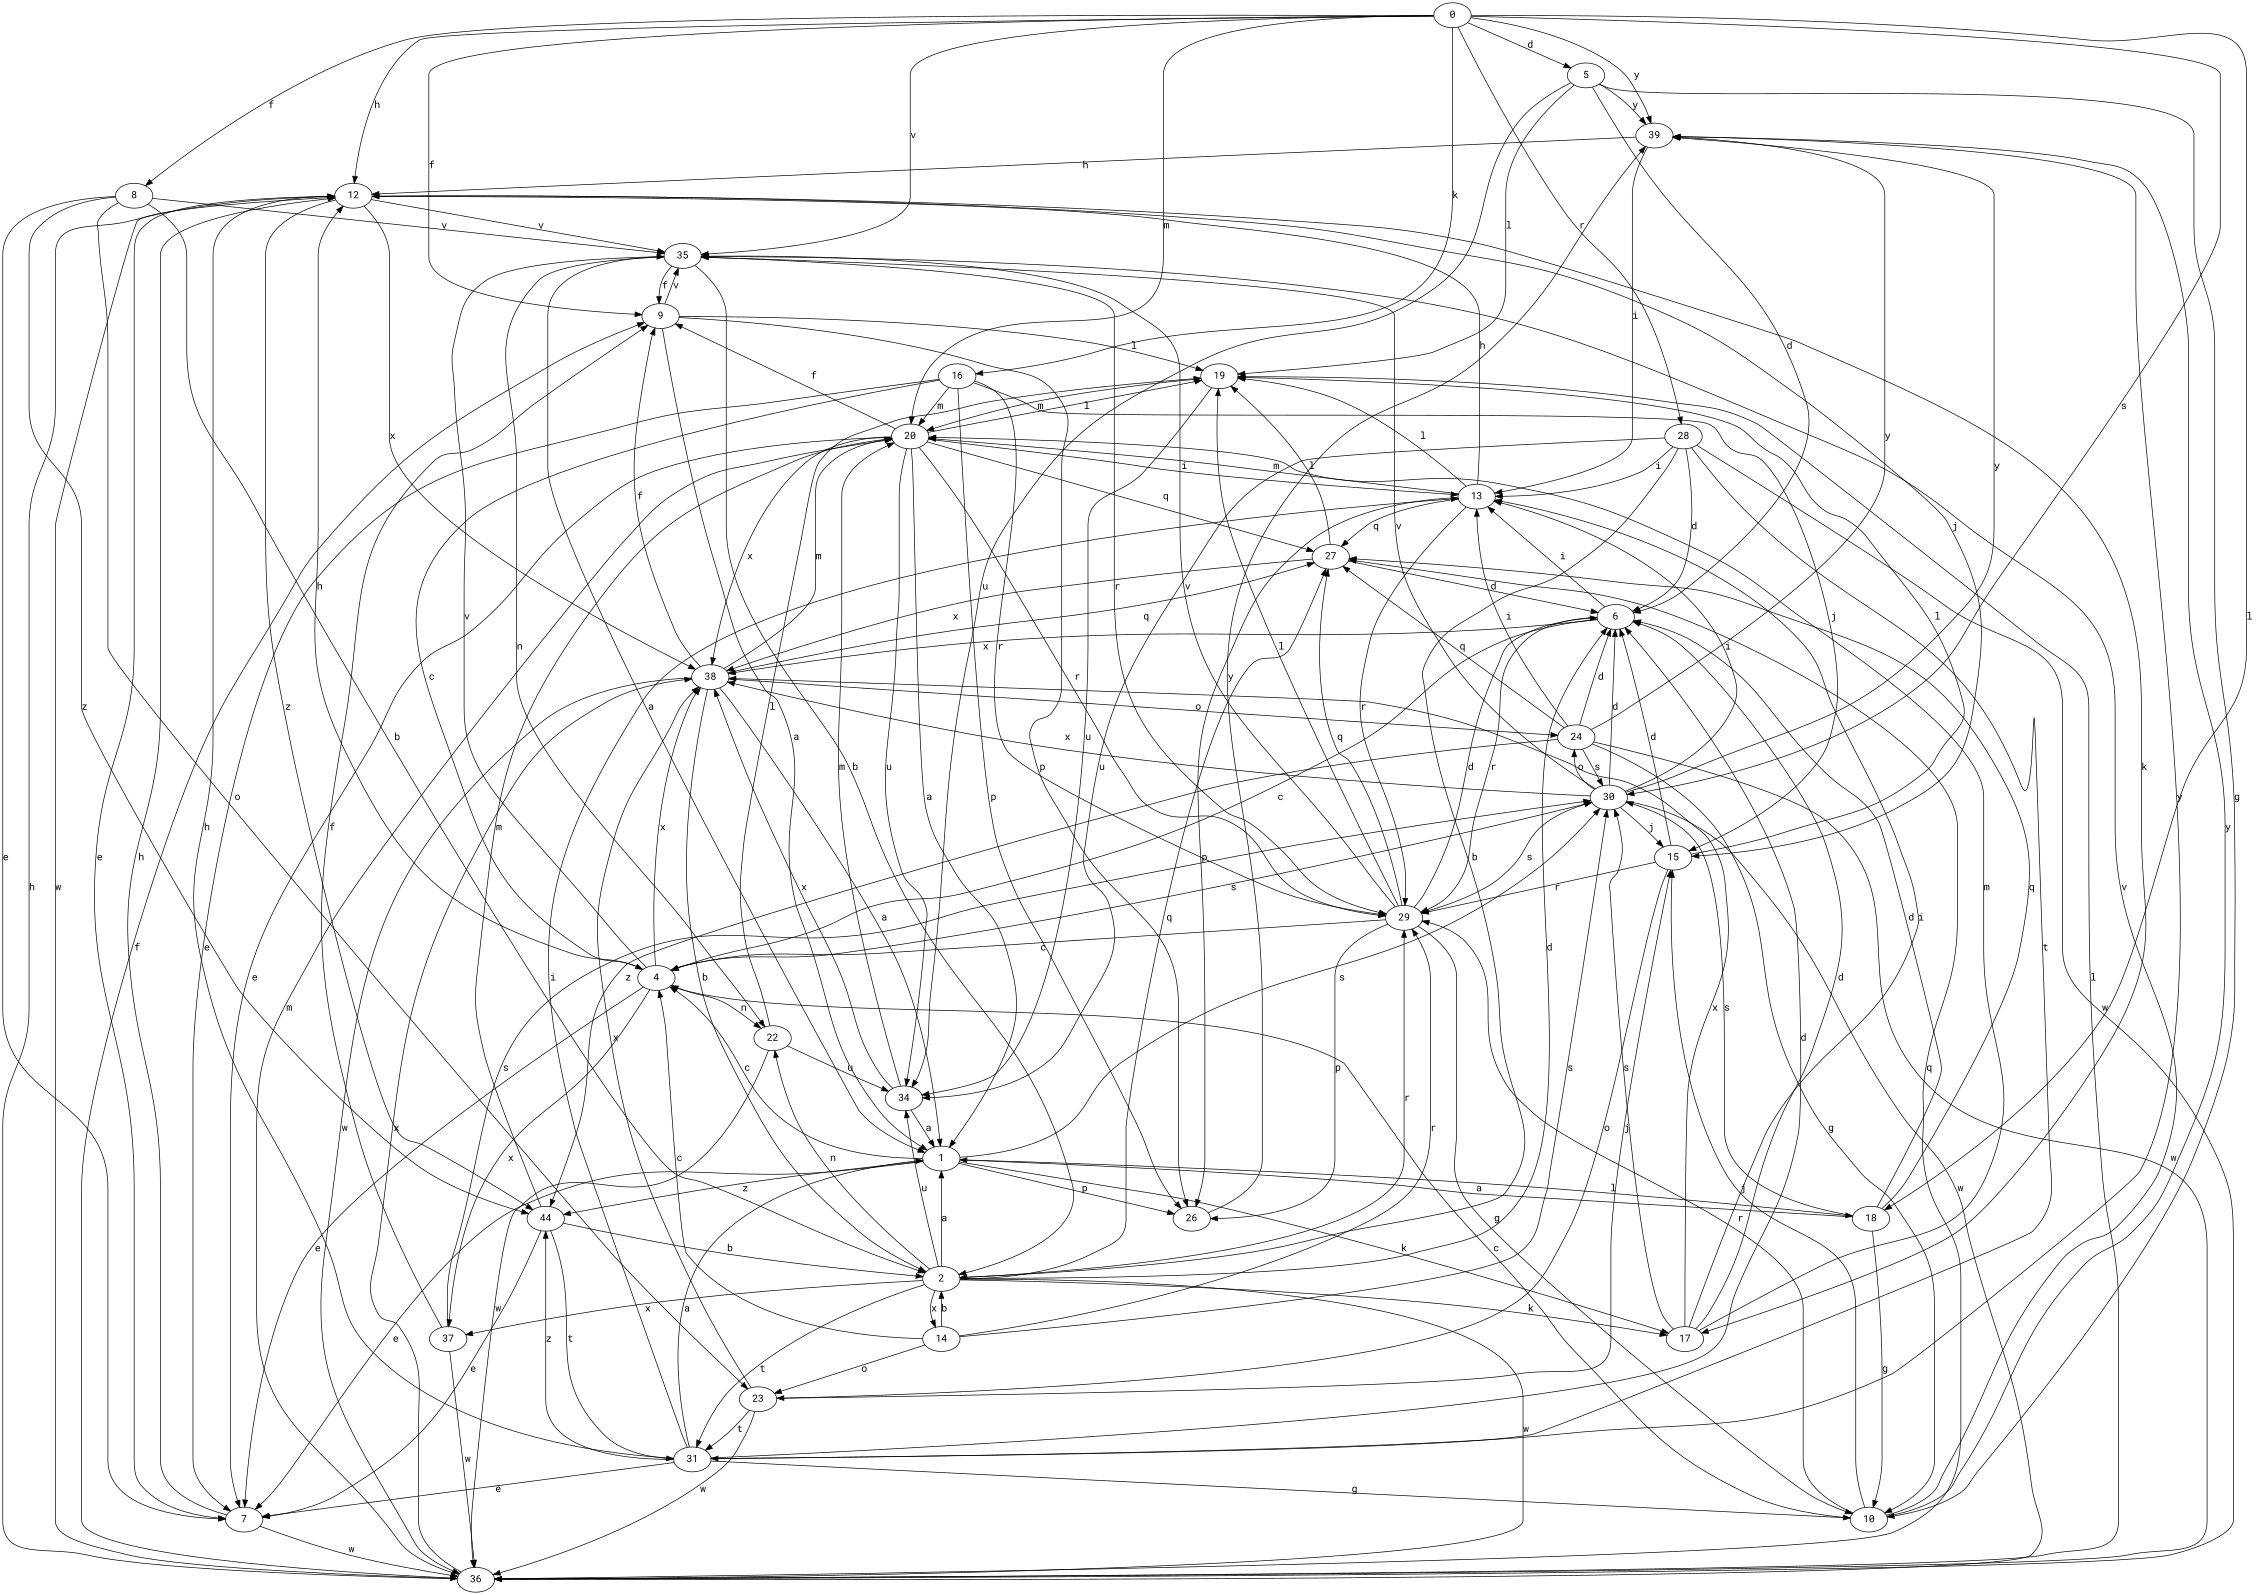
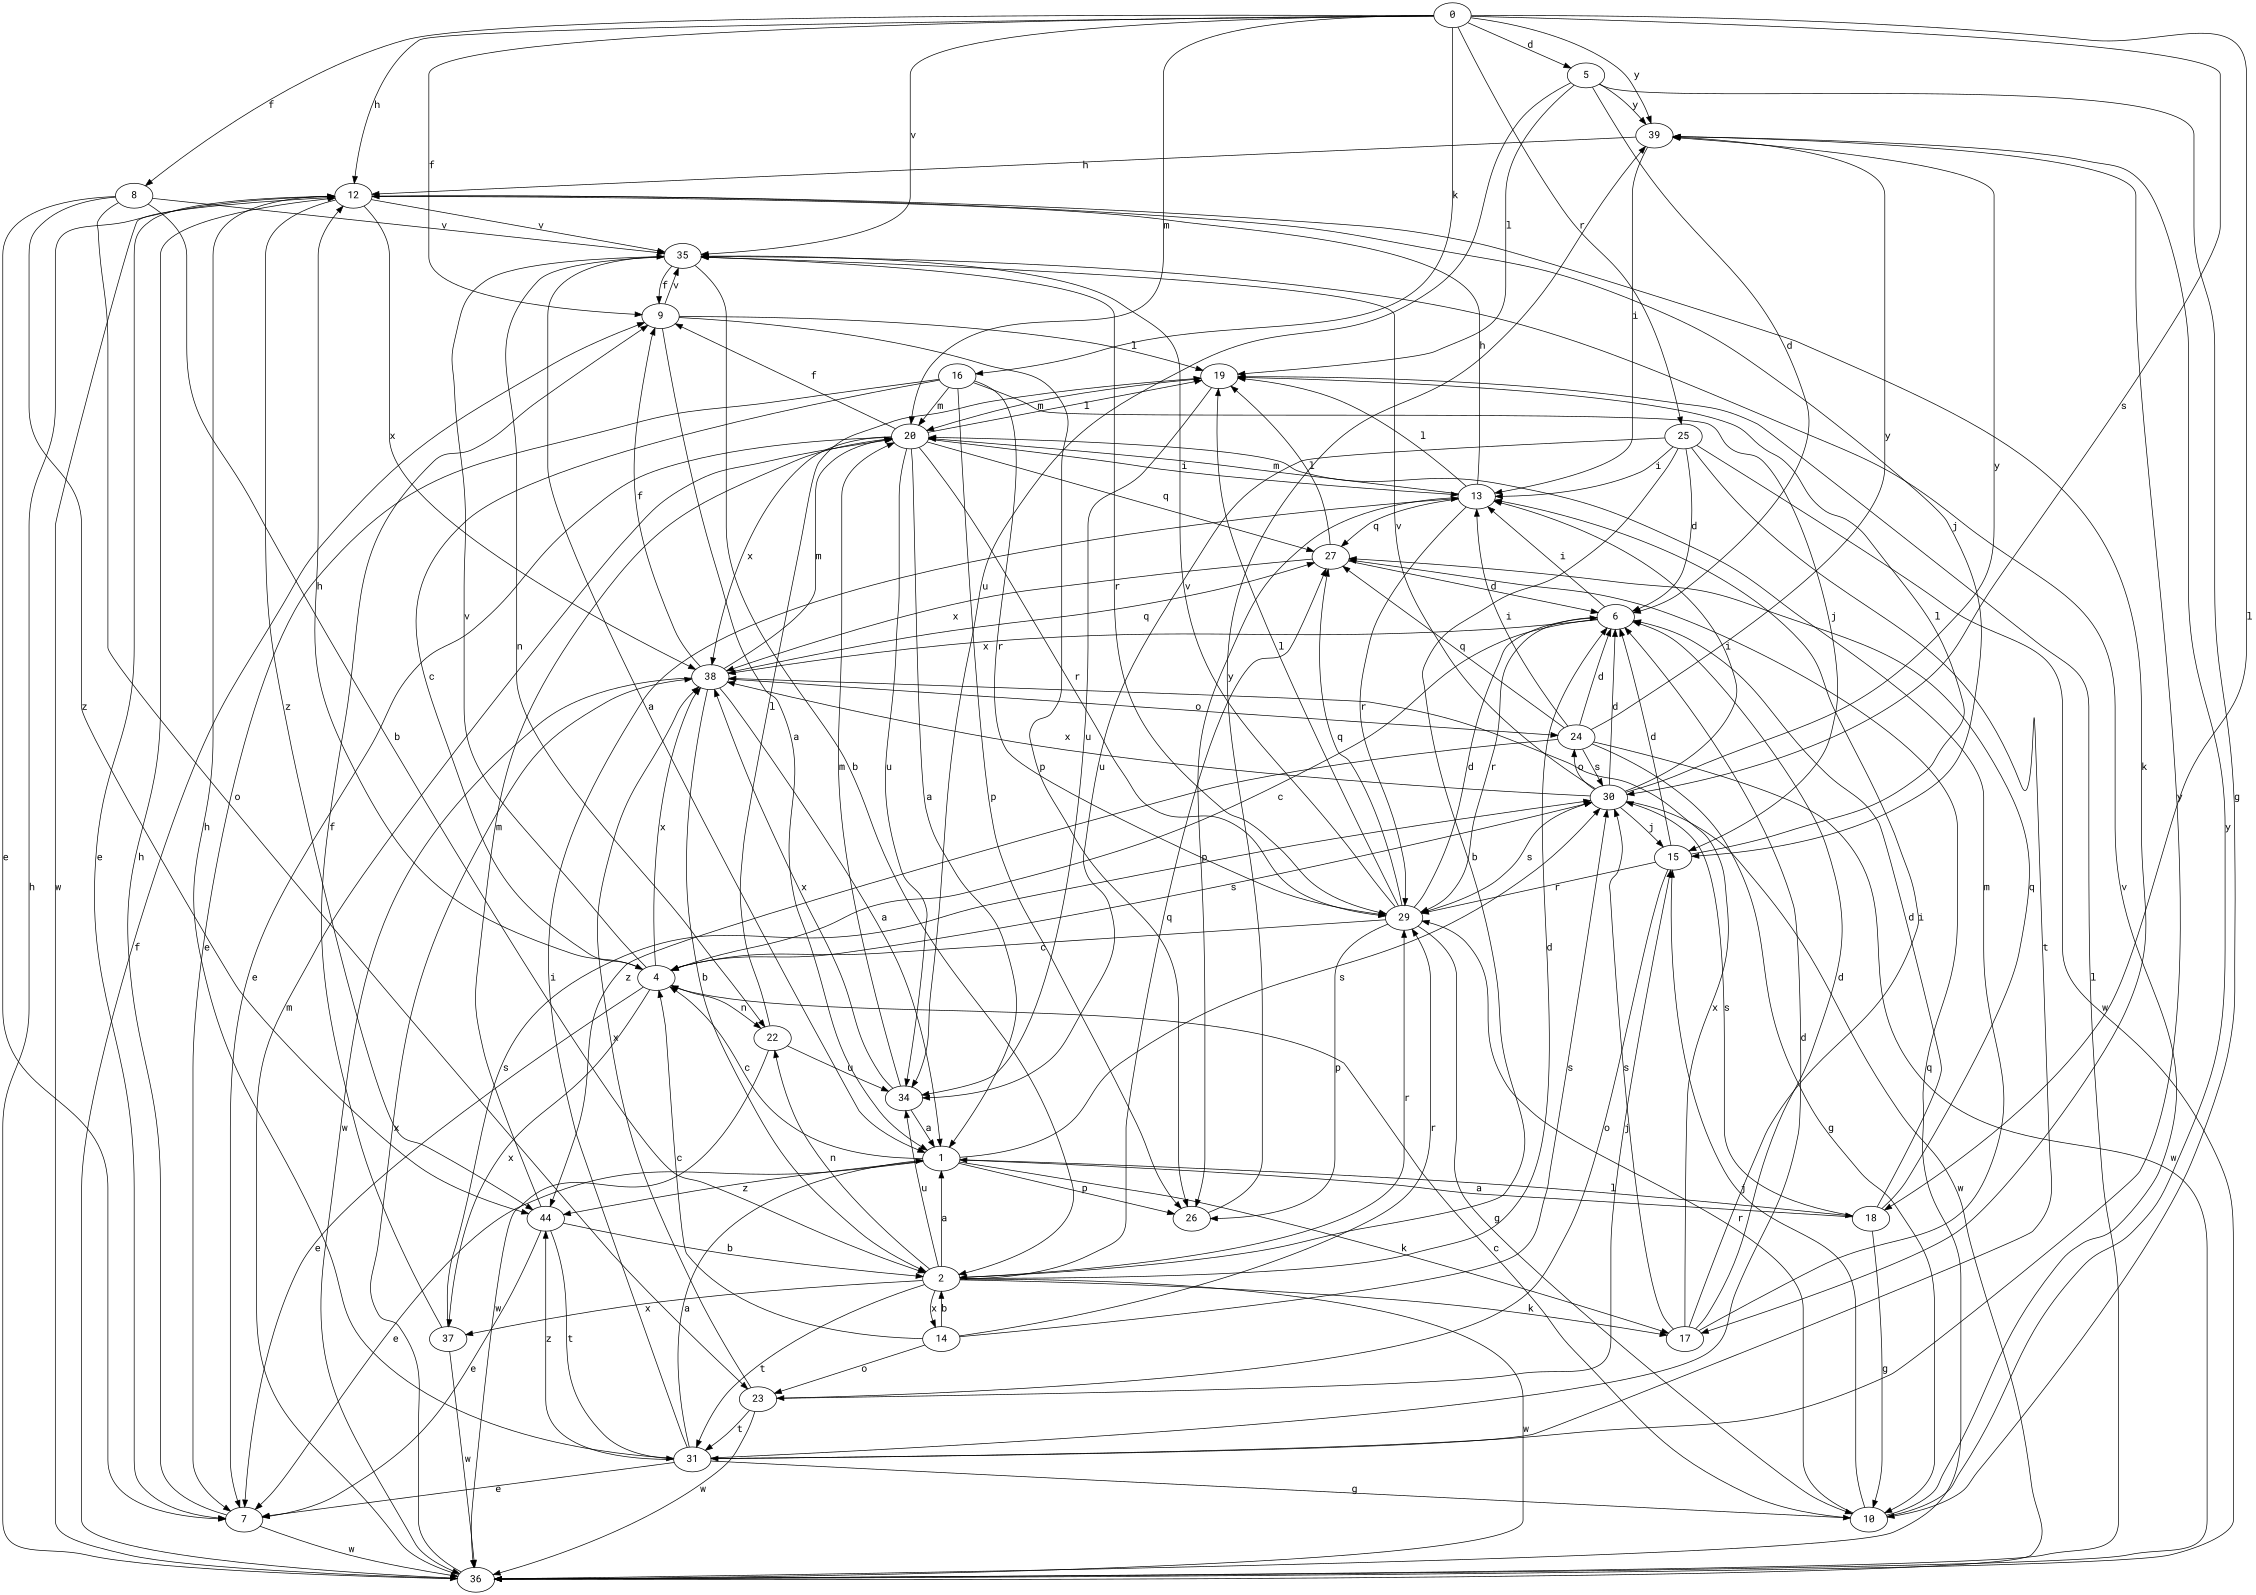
node "28": label "28" -> "25"
